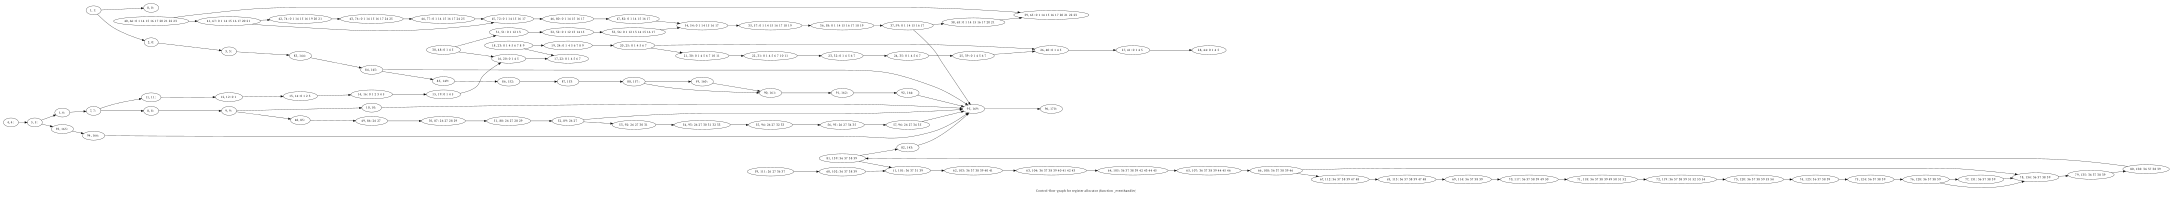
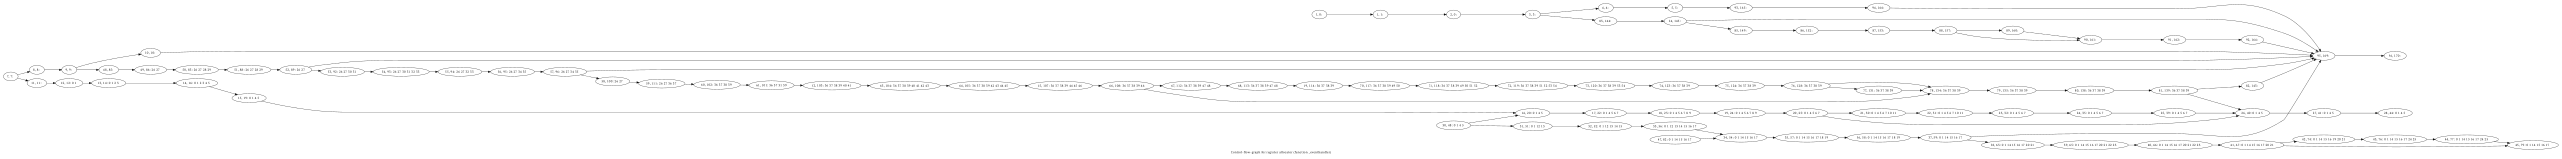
edge "40, 66: 0 1 14 15 16 17 20 21 22 23" -> "39, 65: 0 1 14 15 16 17 20 21 22 23": reversed
edge "1, 1:" -> "0, 0:": reversed
edge "3, 3:" -> "4, 4:": added
node "45, 72: 0 1 14 15 16 17": label "45, 72: 0 1 14 15 16 17" -> "45, 79: 0 1 14 15 16 17"
node "46, 80: 0 1 14 15 16 17": removed
edge "18, 23: 0 1 4 5 6 7 8 9" -> "17, 22: 0 1 4 5 6 7": reversed
node "58, 100: 26 27": added
node "6, 6:": removed
node "50, 87: 26 27 28 29": label "50, 87: 26 27 28 29" -> "50, 83: 26 27 28 29"
edge "81, 139: 36 37 38 39" -> "61, 101: 36 37 31 39": now "81, 139: 36 37 38 39" -> "26, 40: 0 1 4 5"
